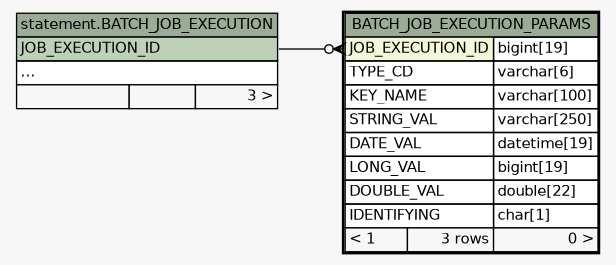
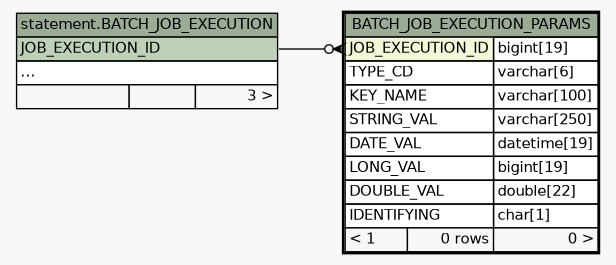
node "BATCH_JOB_EXECUTION_PARAMS": text "3 rows" -> "0 rows"
